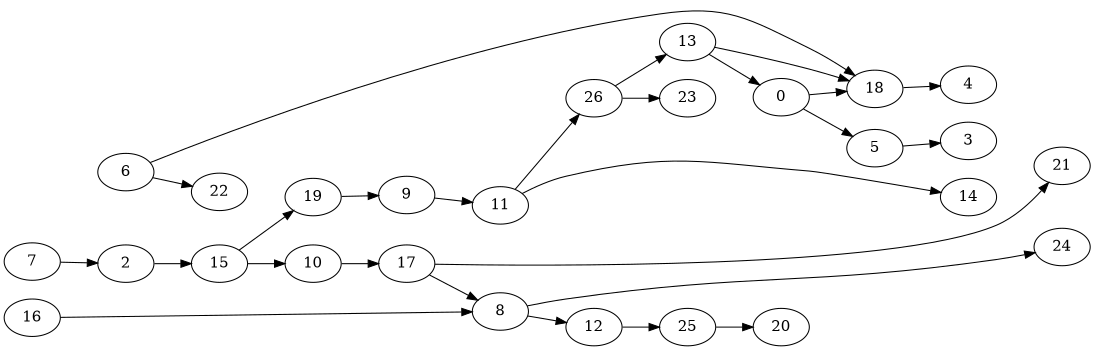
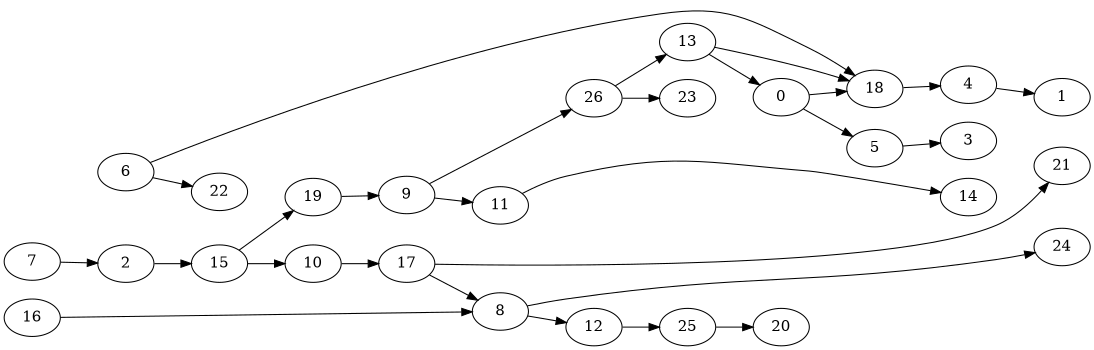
node "1": added
edge "11" -> "26": now "9" -> "26"
